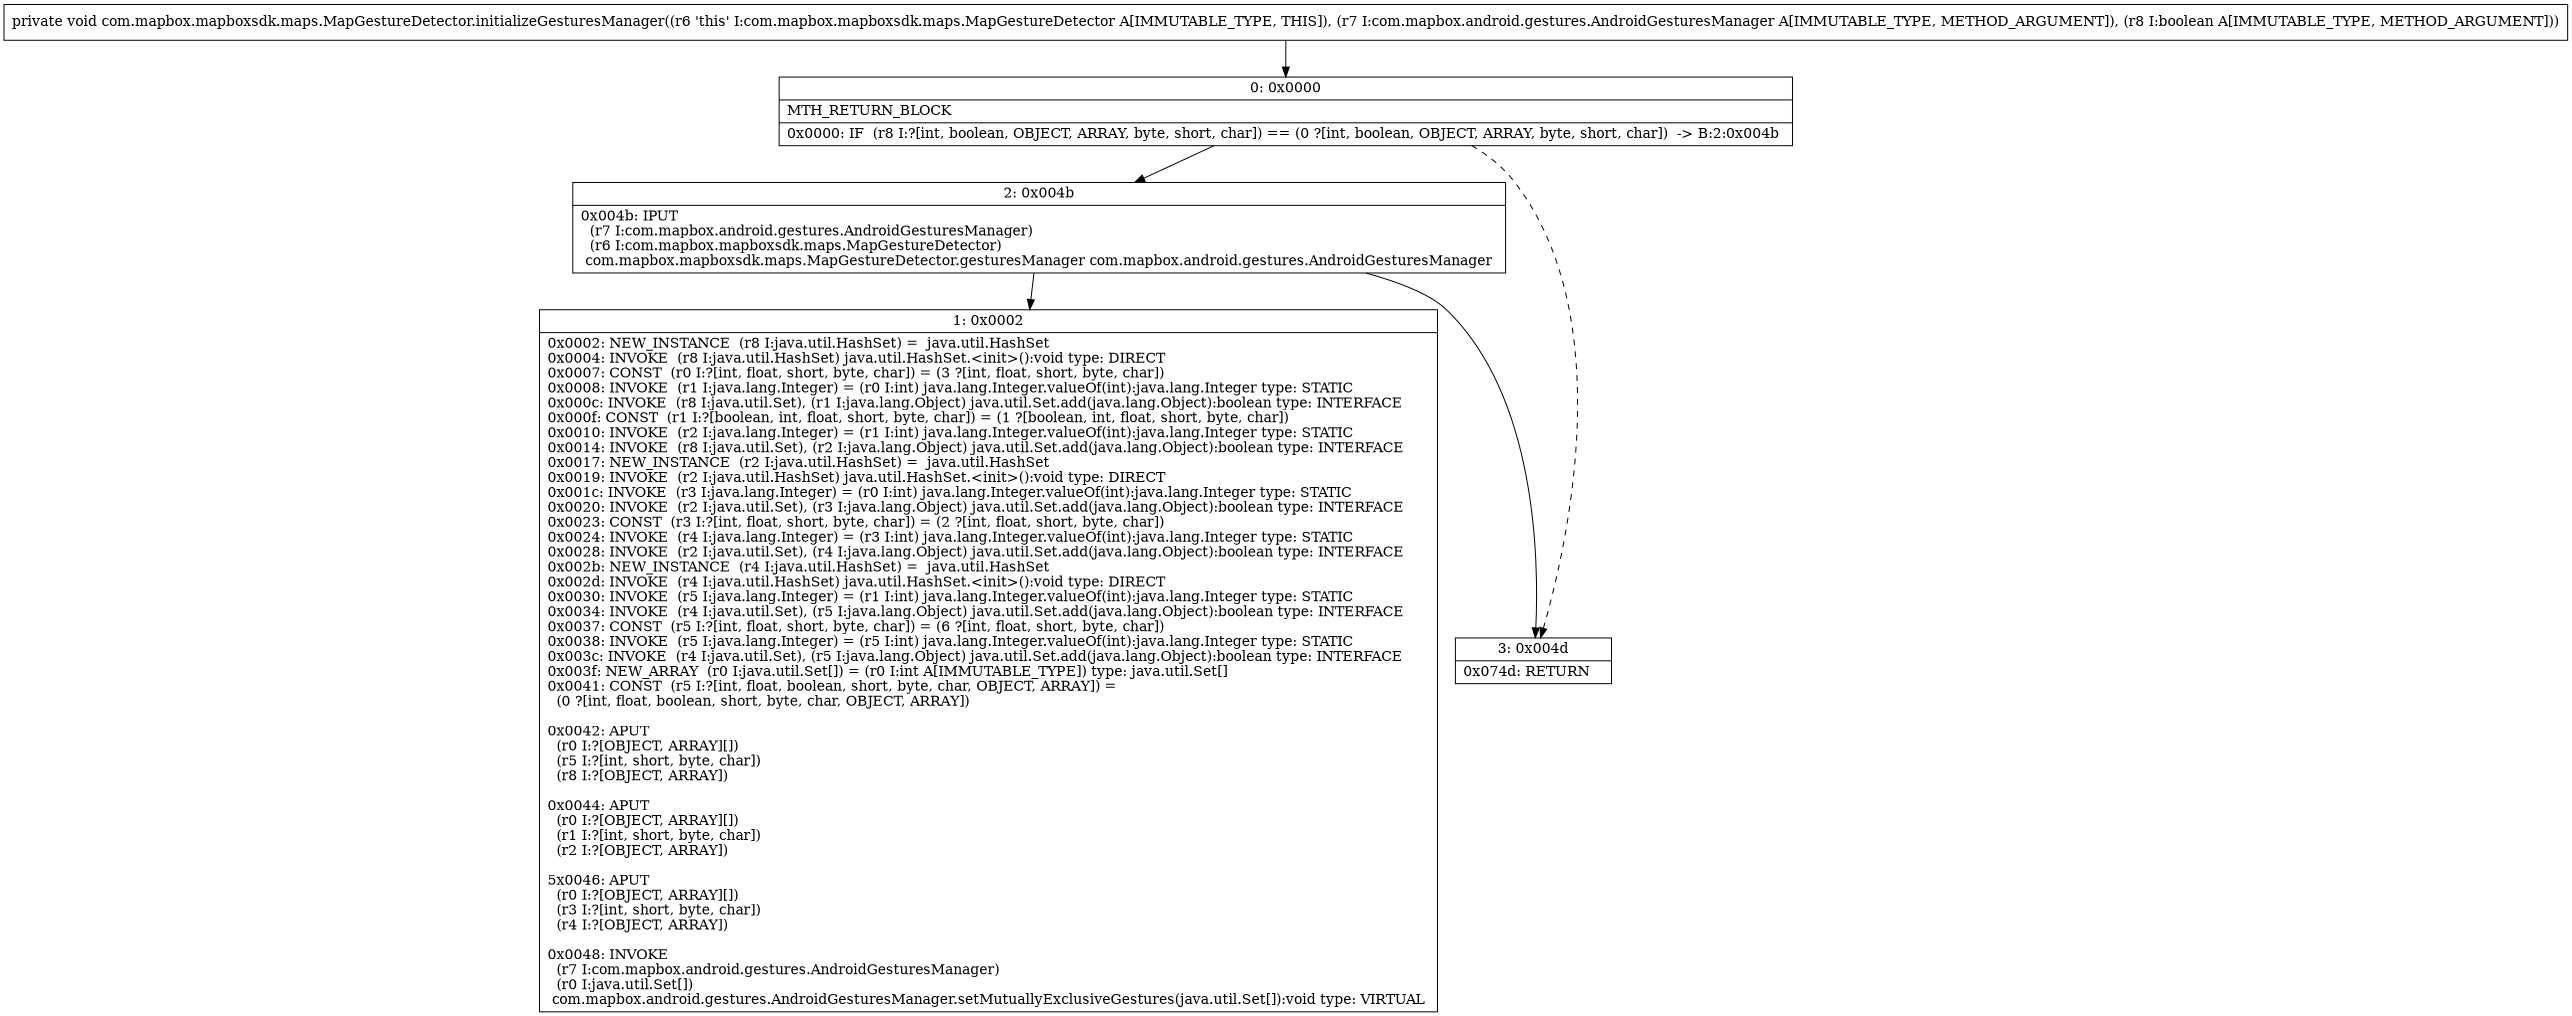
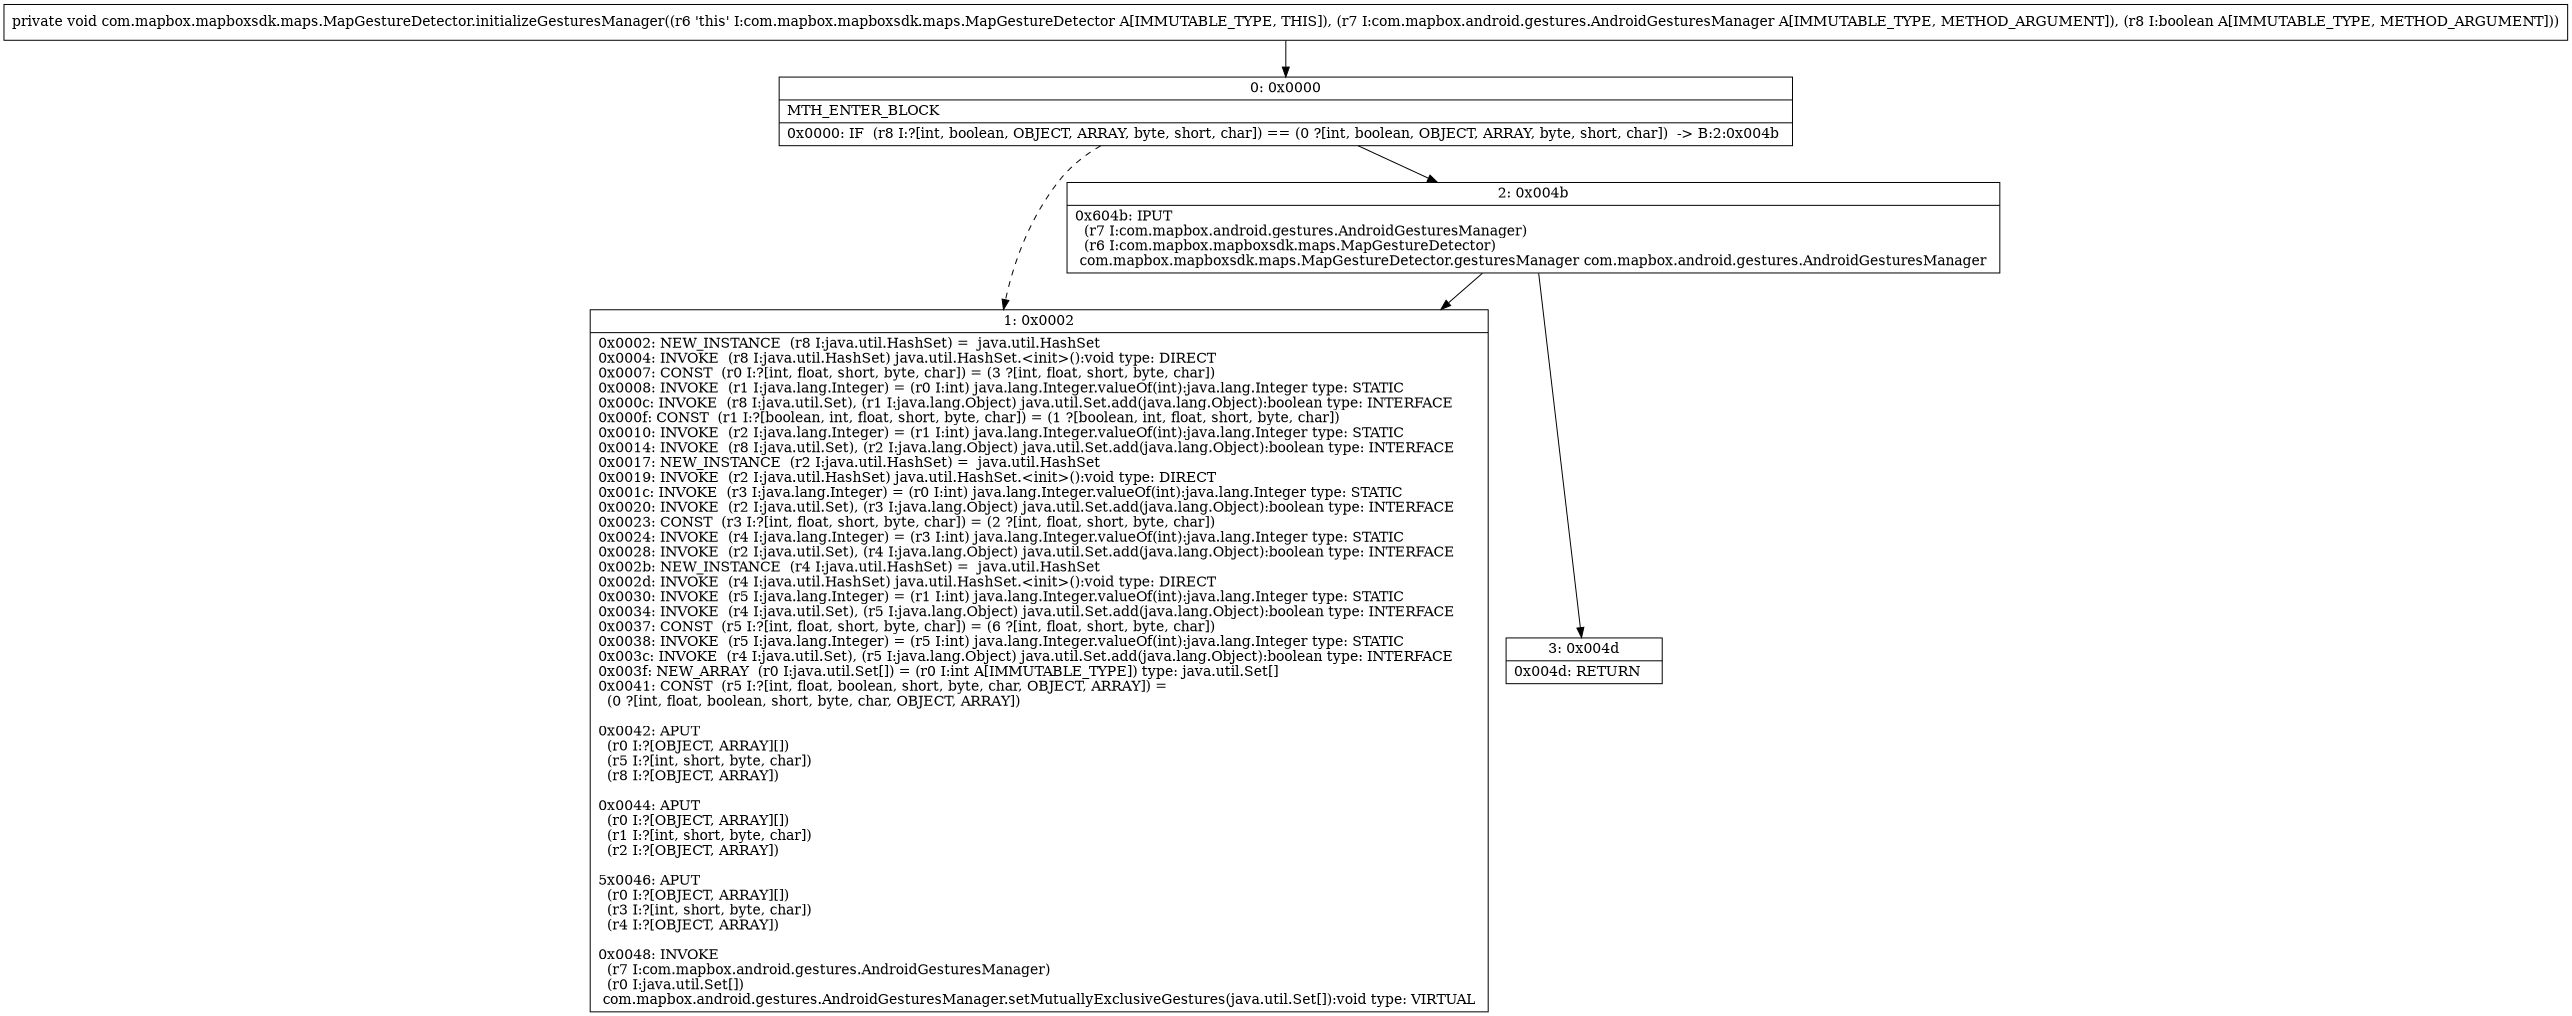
node "0: 0x0000": text "MTH_RETURN_BLOCK" -> "MTH_ENTER_BLOCK"
node "2: 0x004b": text "0x004b: IPUT" -> "0x604b: IPUT"
edge "0: 0x0000" -> "3: 0x004d": now "0: 0x0000" -> "1: 0x0002"
node "3: 0x004d": text "0x074d: RETURN" -> "0x004d: RETURN"
